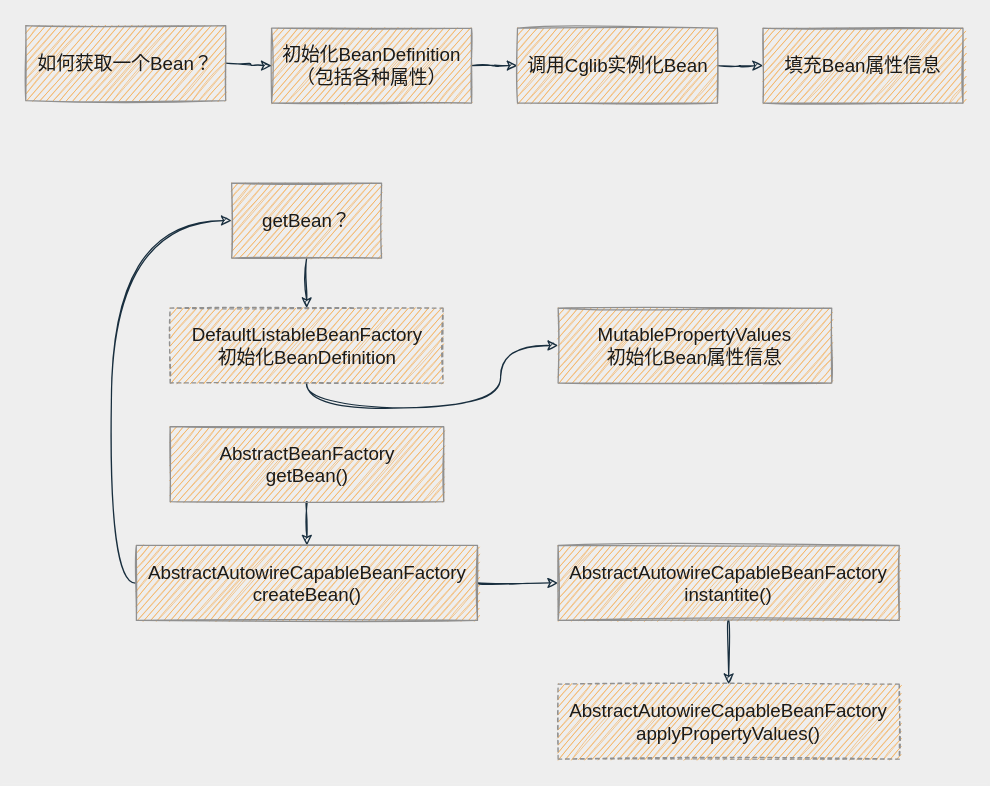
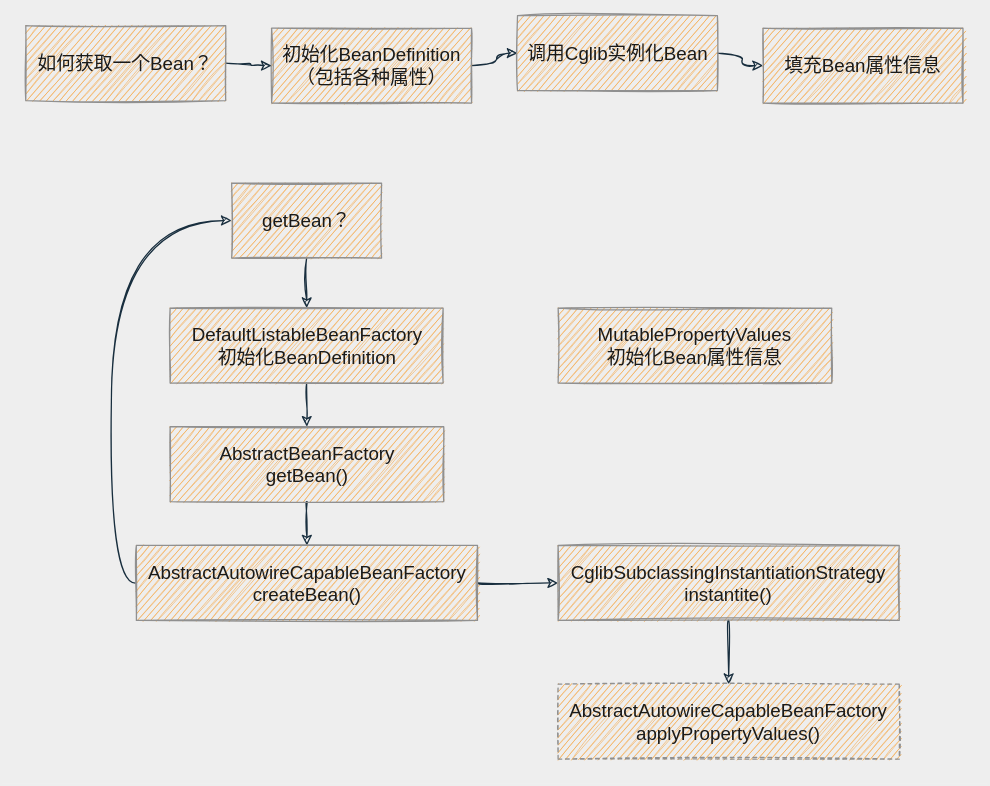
node "调用Cglib实例化Bean": moved (618, 66) -> (618, 53)
node "DefaultListableBeanFactory 初始化BeanDefinition": style dashed -> solid
edge "DefaultListableBeanFactory 初始化BeanDefinition" -> "MutablePropertyValues 初始化Bean属性信息": now "DefaultListableBeanFactory 初始化BeanDefinition" -> "AbstractBeanFactory getBean()"
node "AbstractAutowireCapableBeanFactory instantite()": label "AbstractAutowireCapableBeanFactory instantite()" -> "CglibSubclassingInstantiationStrategy instantite()"
